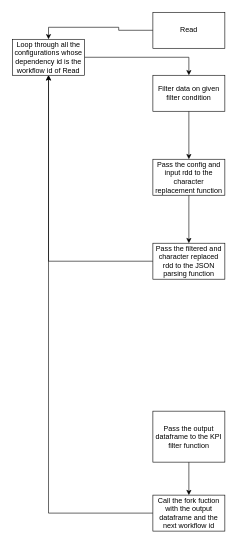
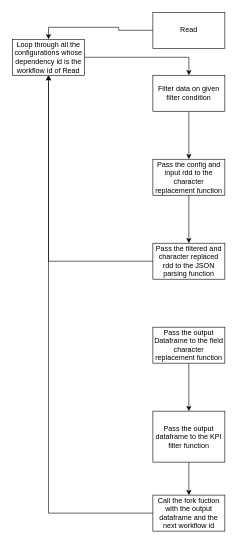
node "Pass the output Dataframe to the field character replacement function": added
edge "Pass the output Dataframe to the field character replacement function" -> "Pass the output dataframe to the KPI filter function": added
